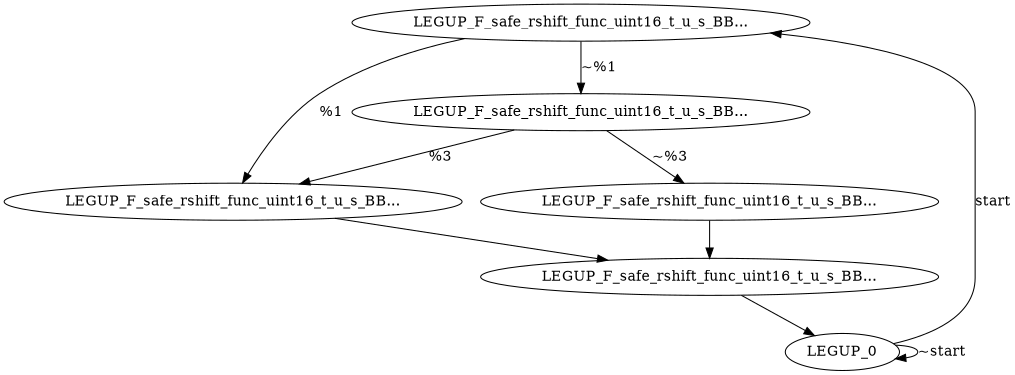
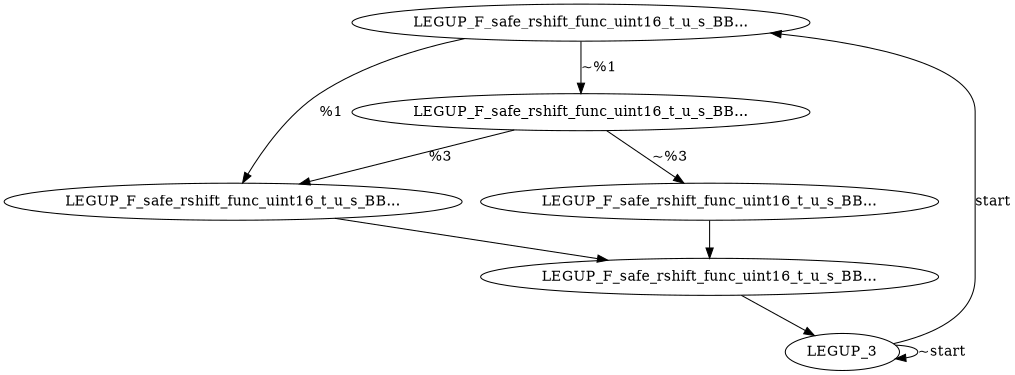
node "LEGUP_0": label "LEGUP_0" -> "LEGUP_3"
